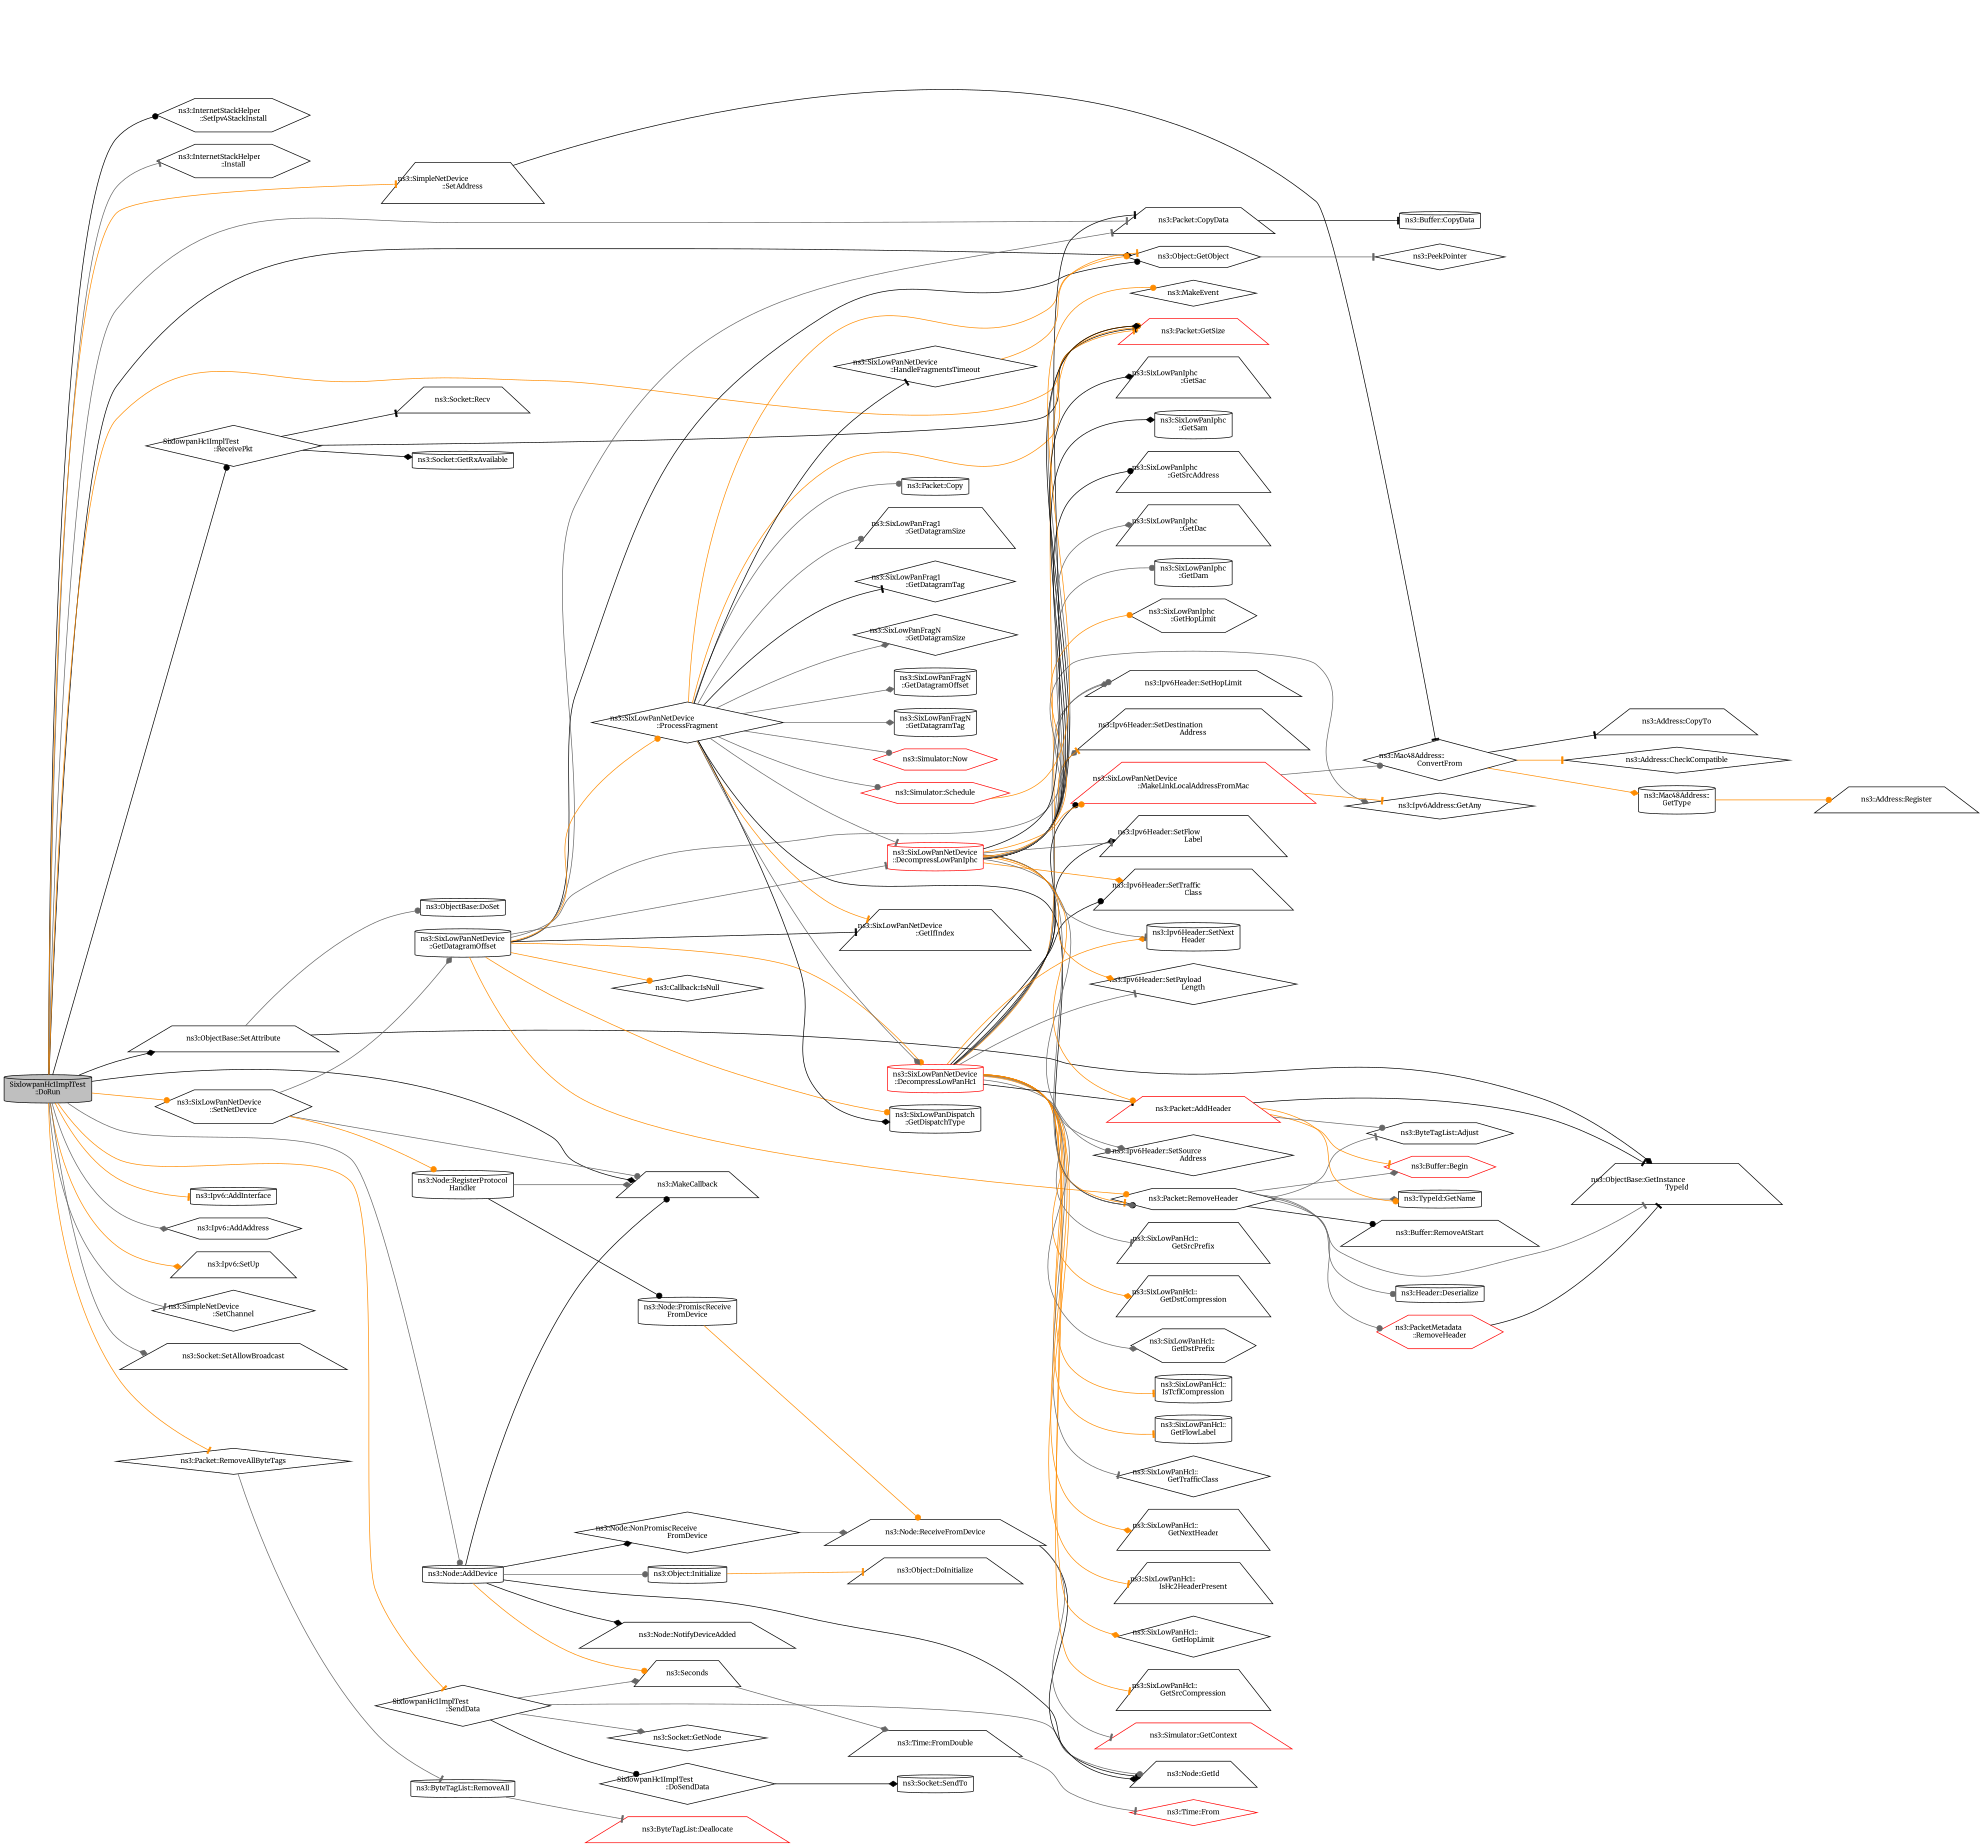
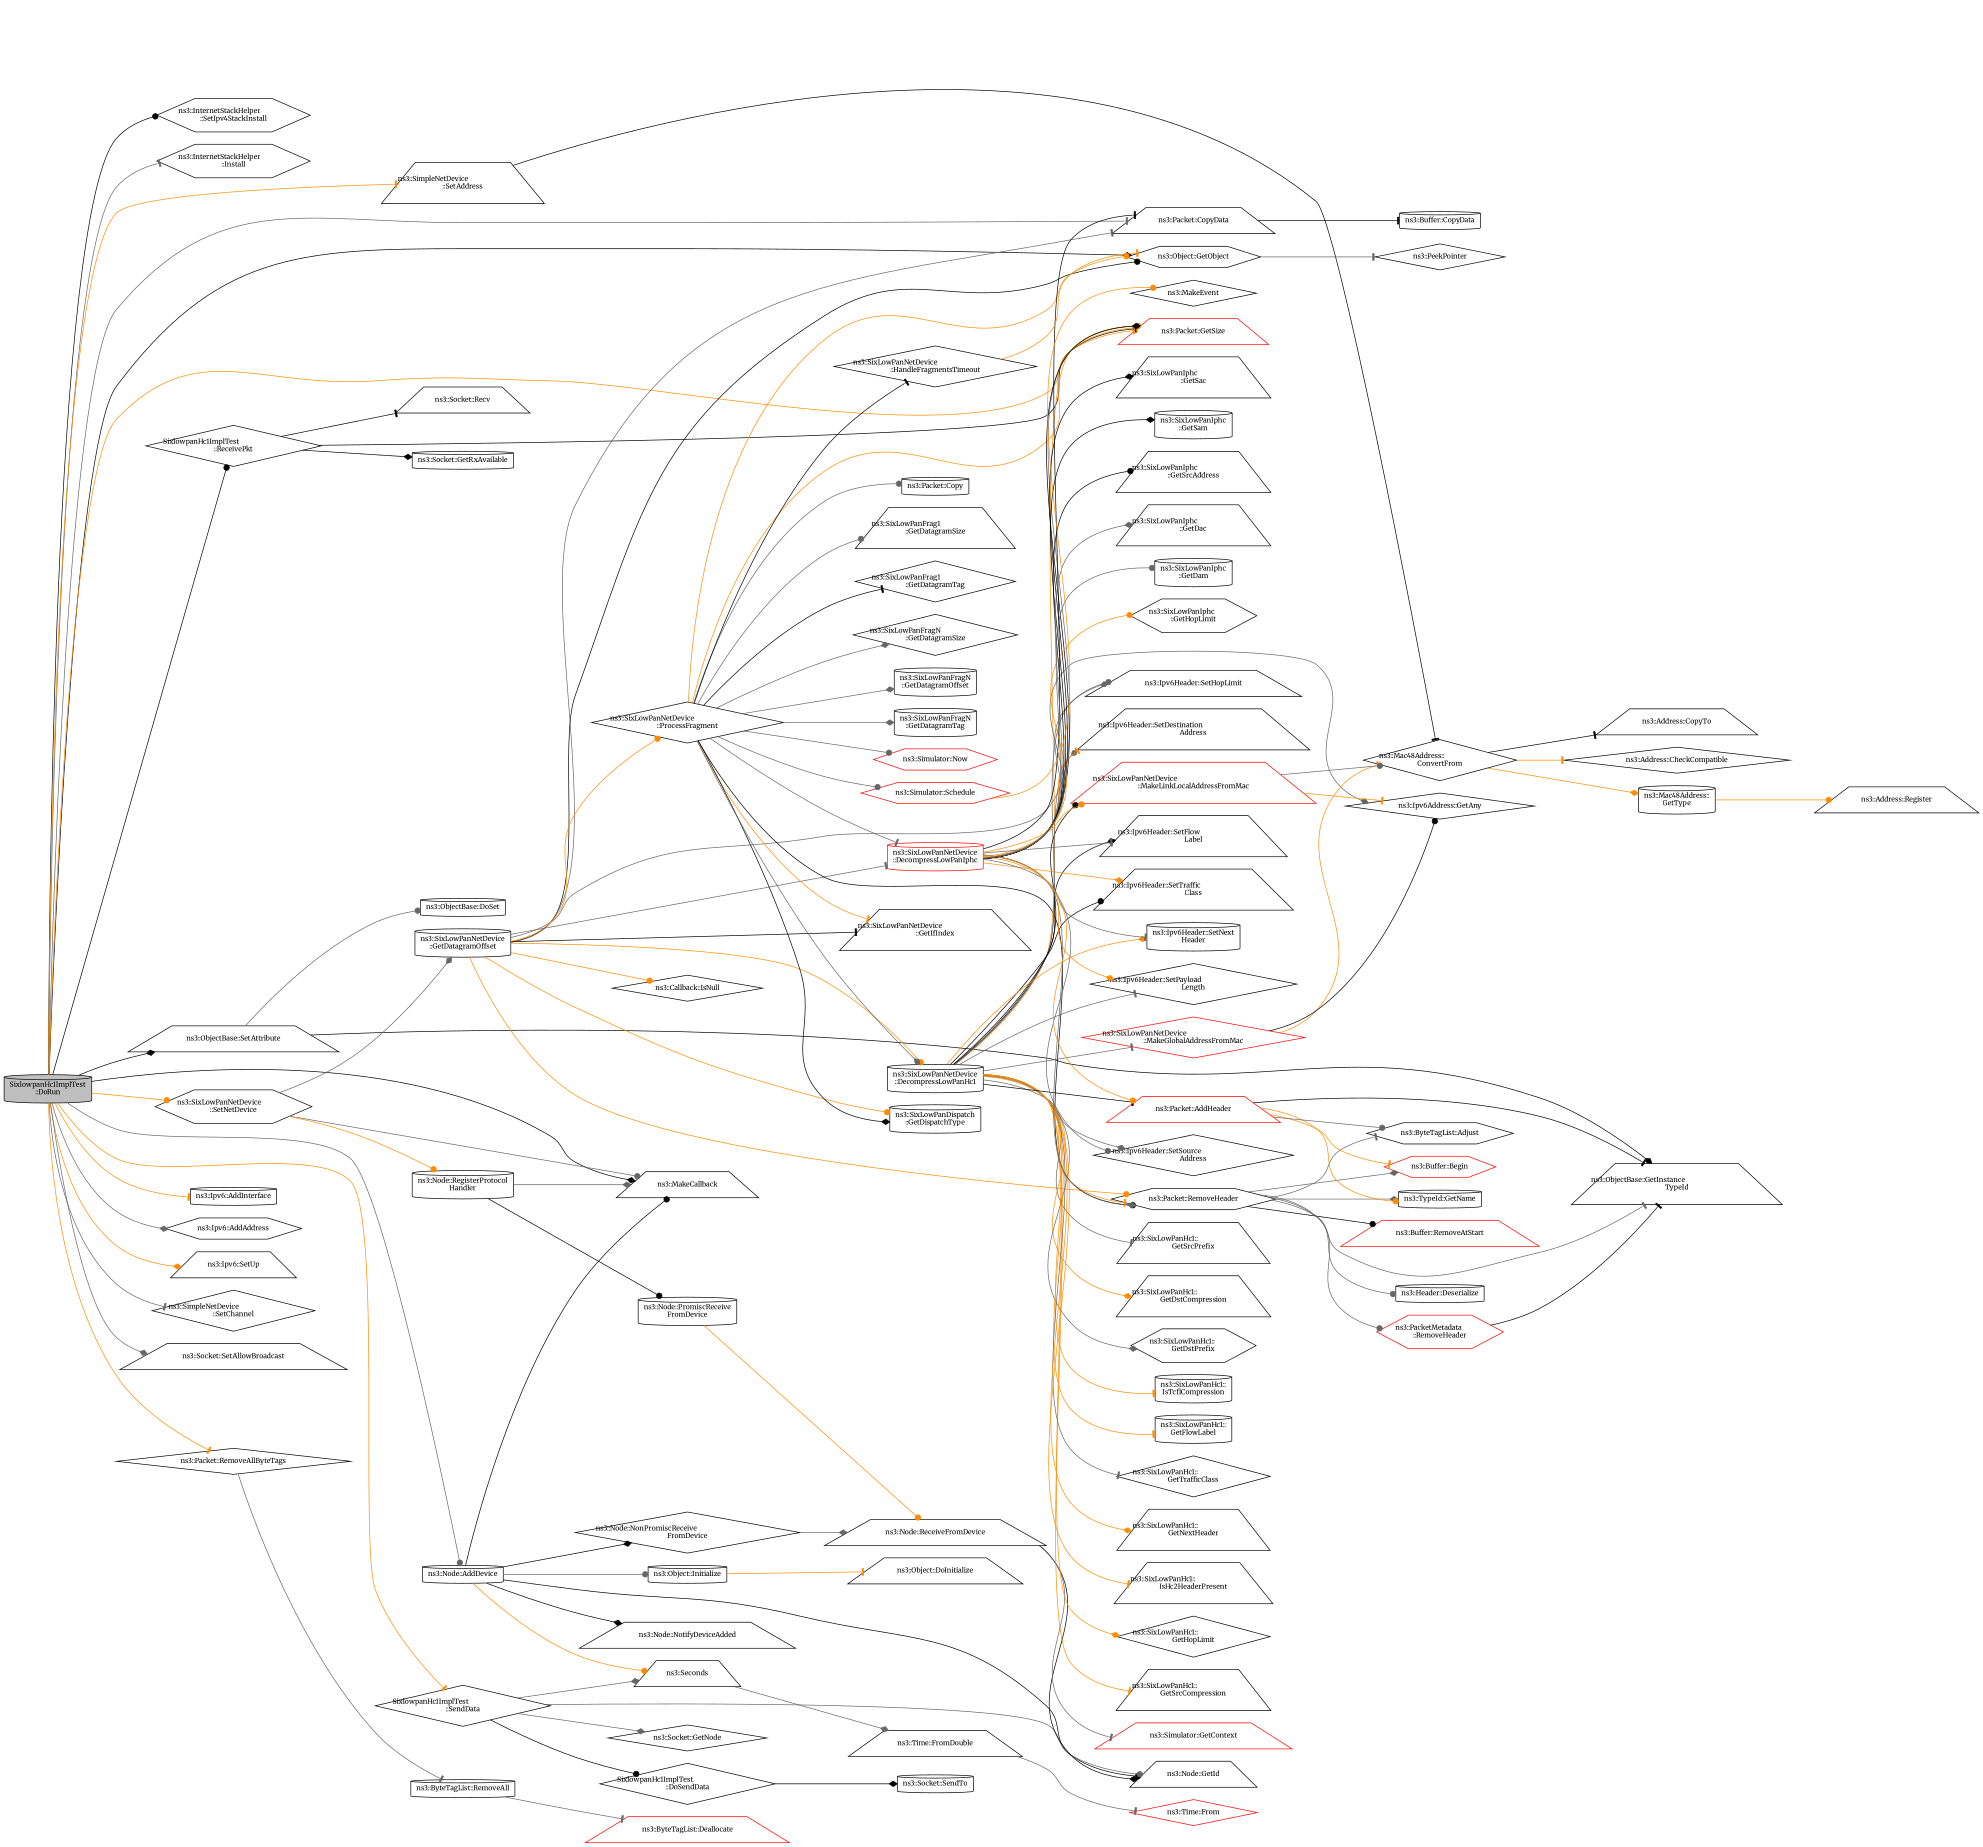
node "ns3::SixLowPanNetDevice ::MakeGlobalAddressFromMac": added
node "ns3::SixLowPanNetDevice ::DecompressLowPanHc1": color red -> black
node "ns3::Buffer::RemoveAtStart": color black -> red
